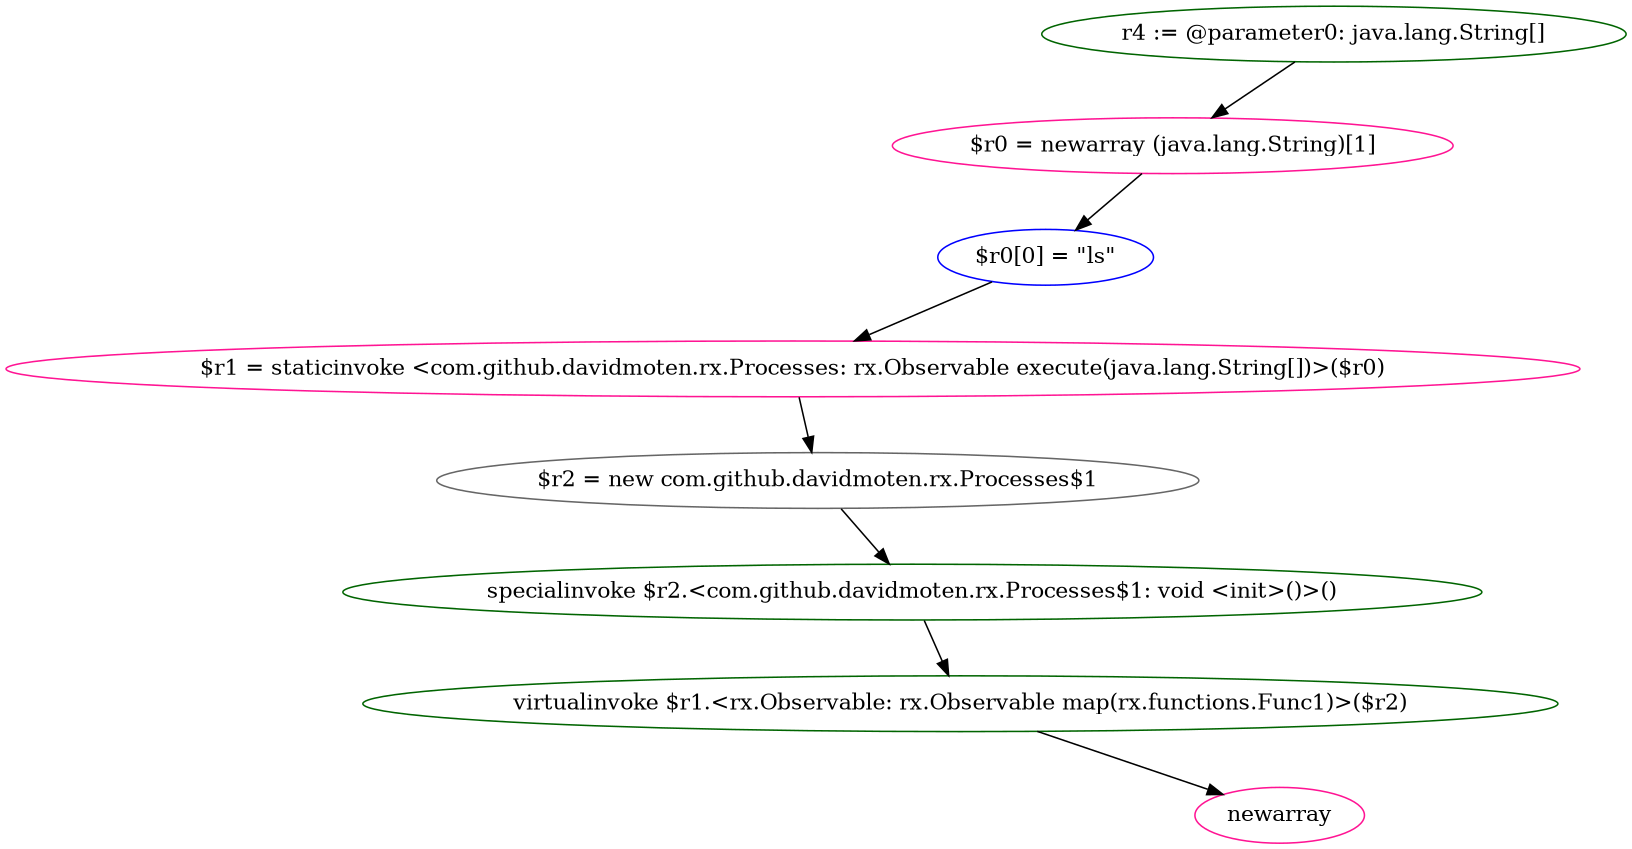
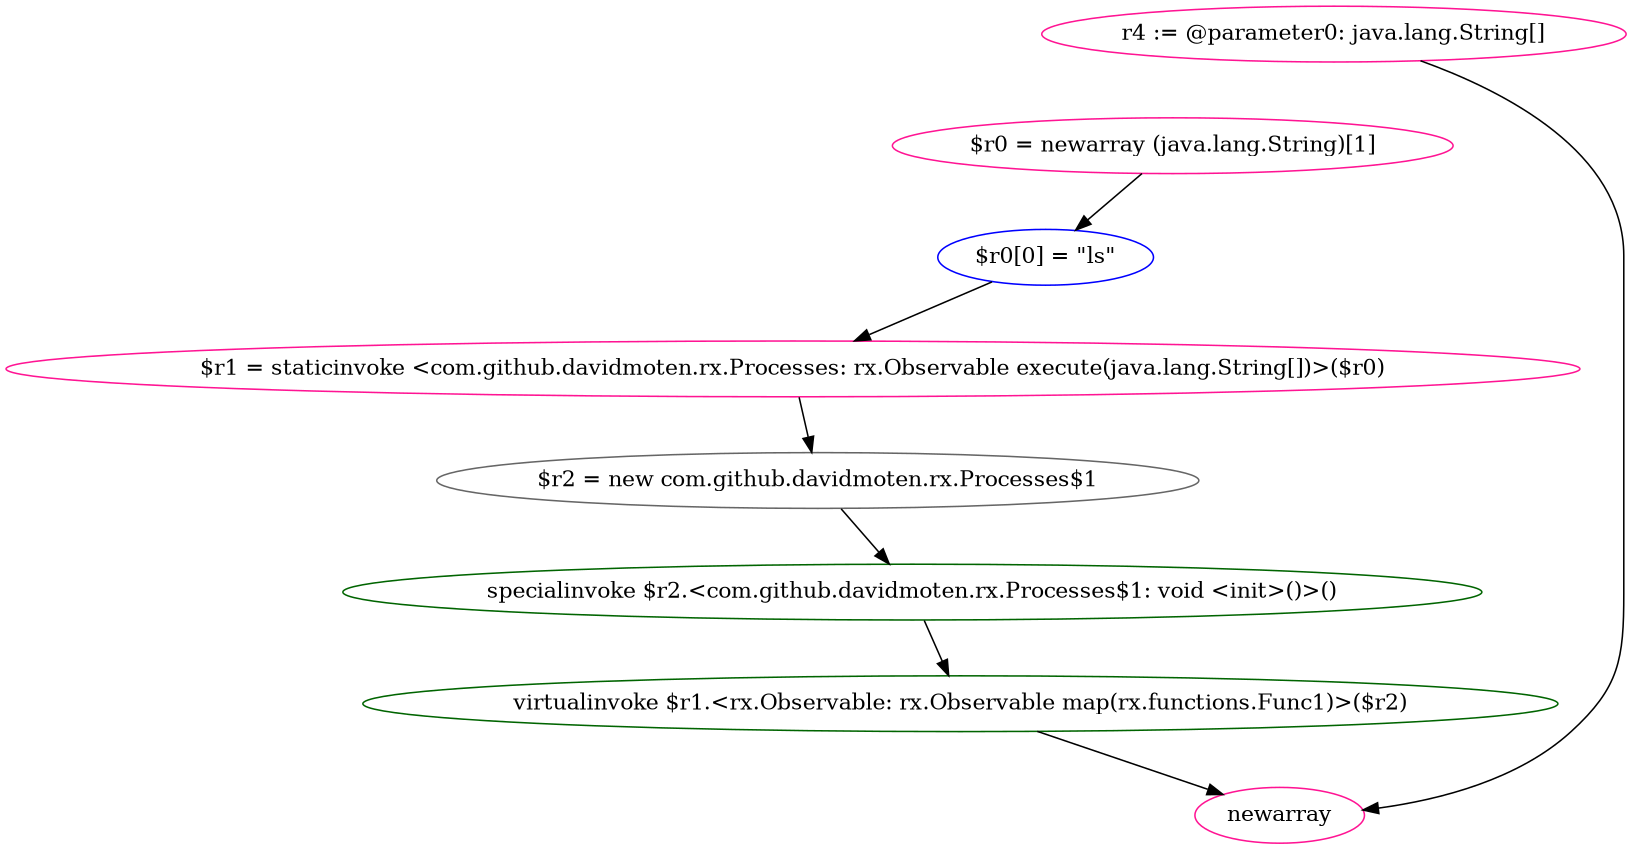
node "r4 := @parameter0: java.lang.String[]": color darkgreen -> deeppink
edge "r4 := @parameter0: java.lang.String[]" -> "$r0 = newarray (java.lang.String)[1]": now "r4 := @parameter0: java.lang.String[]" -> "newarray"
